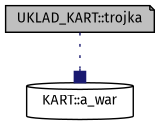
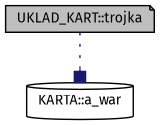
node "KART::a_war": label "KART::a_war" -> "KARTA::a_war"
